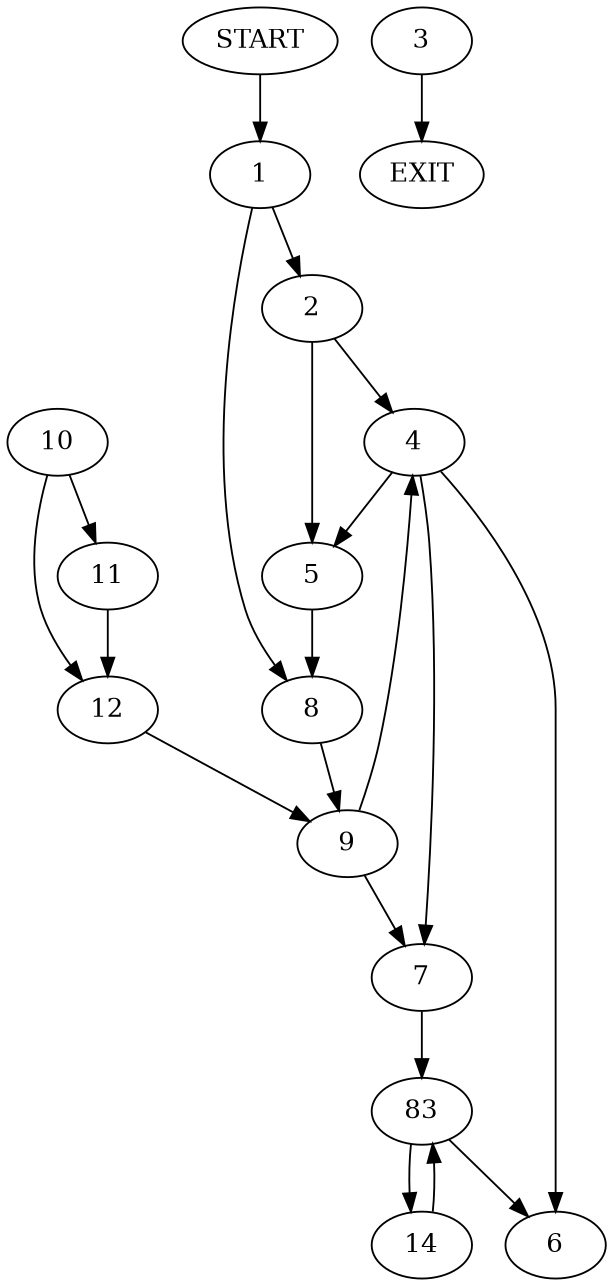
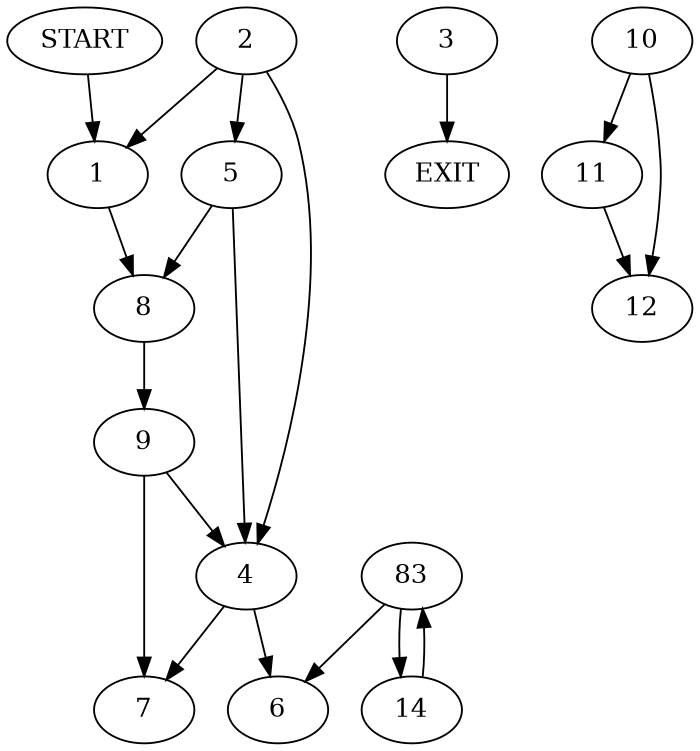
edge "1" -> "2": reversed
edge "4" -> "5": reversed
edge "12" -> "9": removed
edge "7" -> "83": removed
